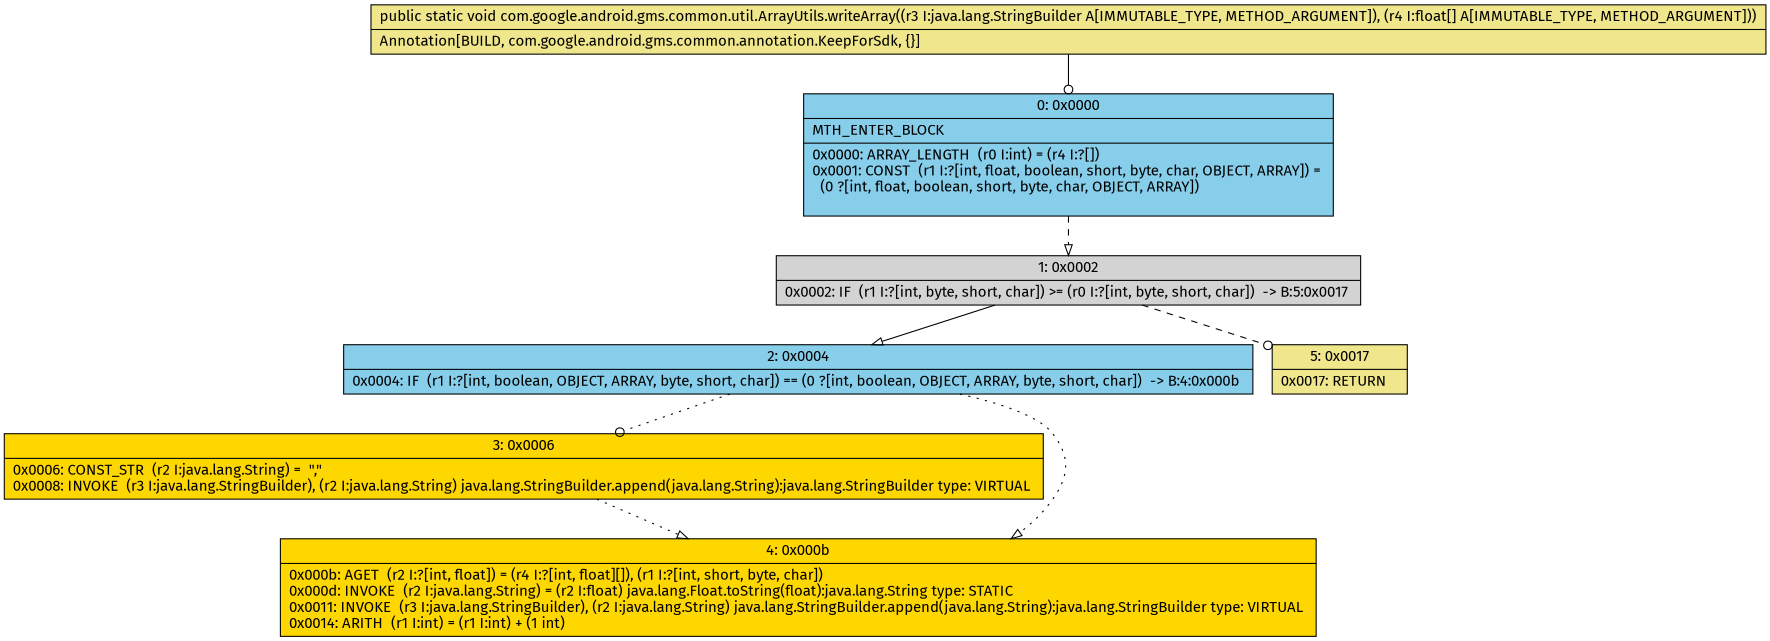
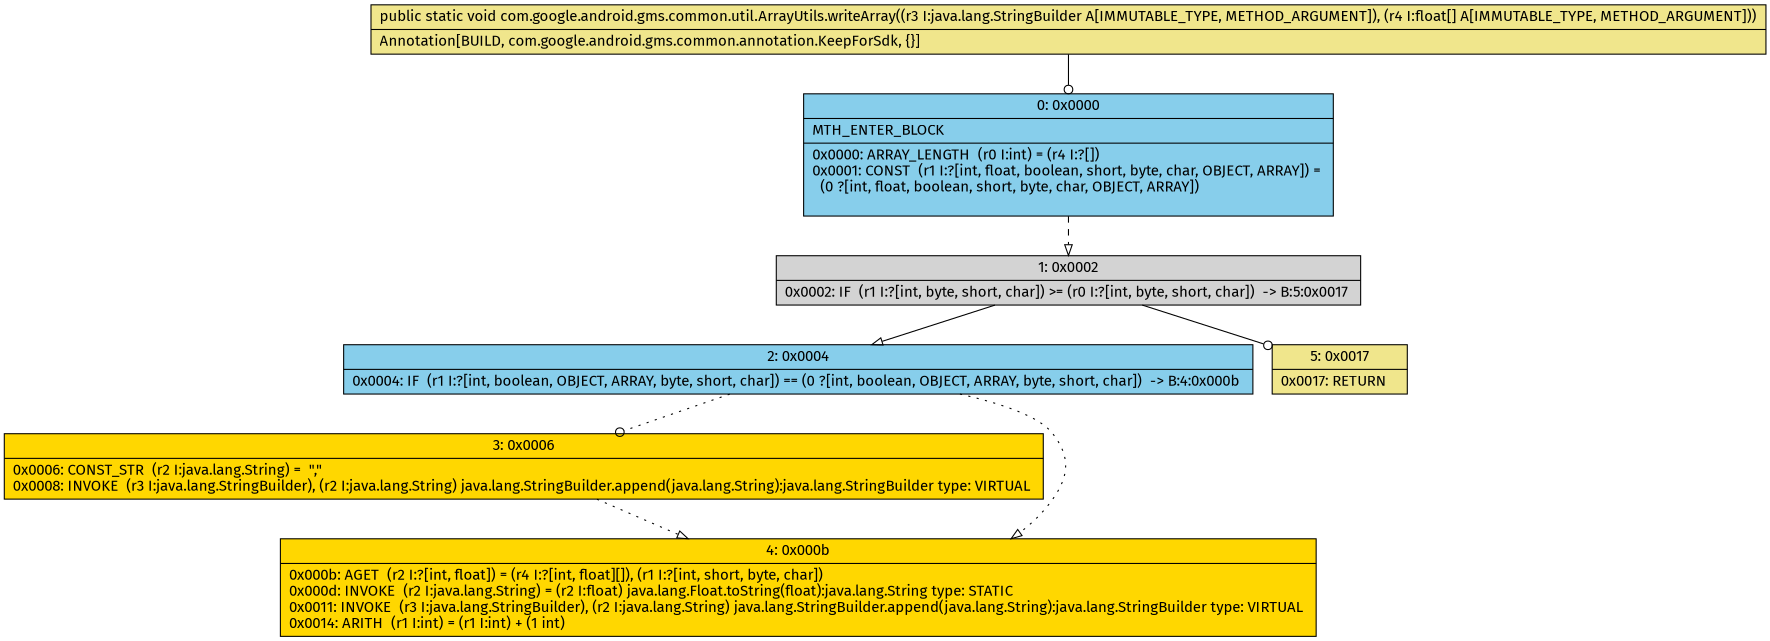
edge "1: 0x0002" -> "5: 0x0017": style dashed -> solid
